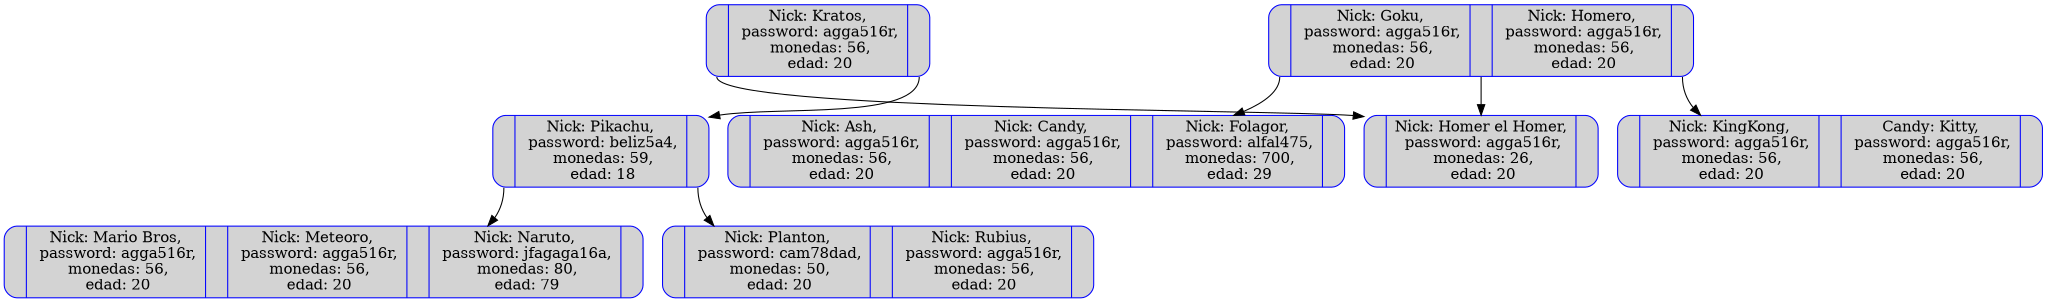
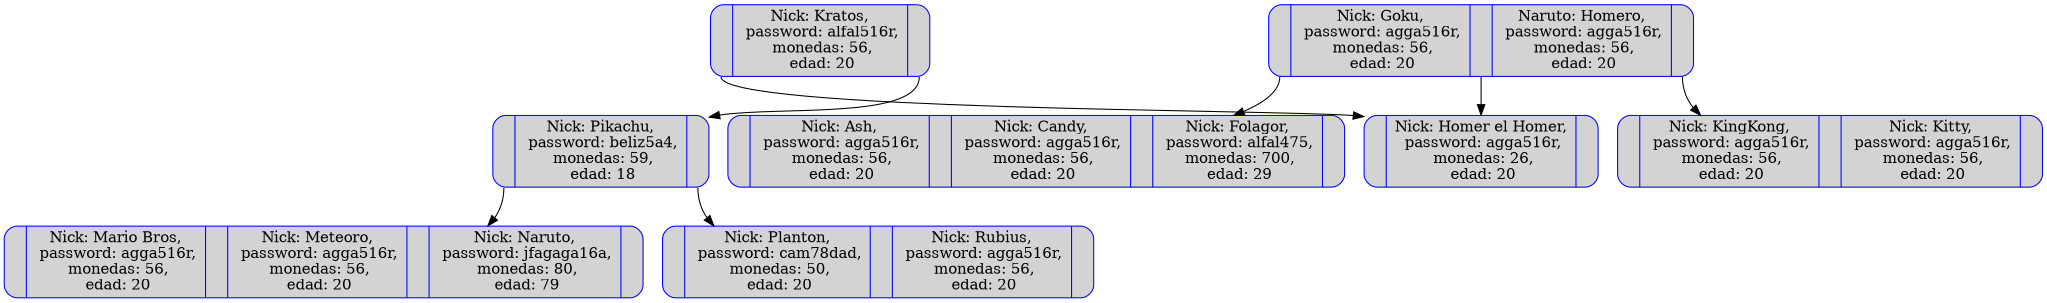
node "Nick: Goku,": text "Nick: Homero," -> "Naruto: Homero,"
node "Nick: Kratos,": text "password: agga516r," -> "password: alfal516r,"
node "Nick: KingKong,": text "Candy: Kitty," -> "Nick: Kitty,"
